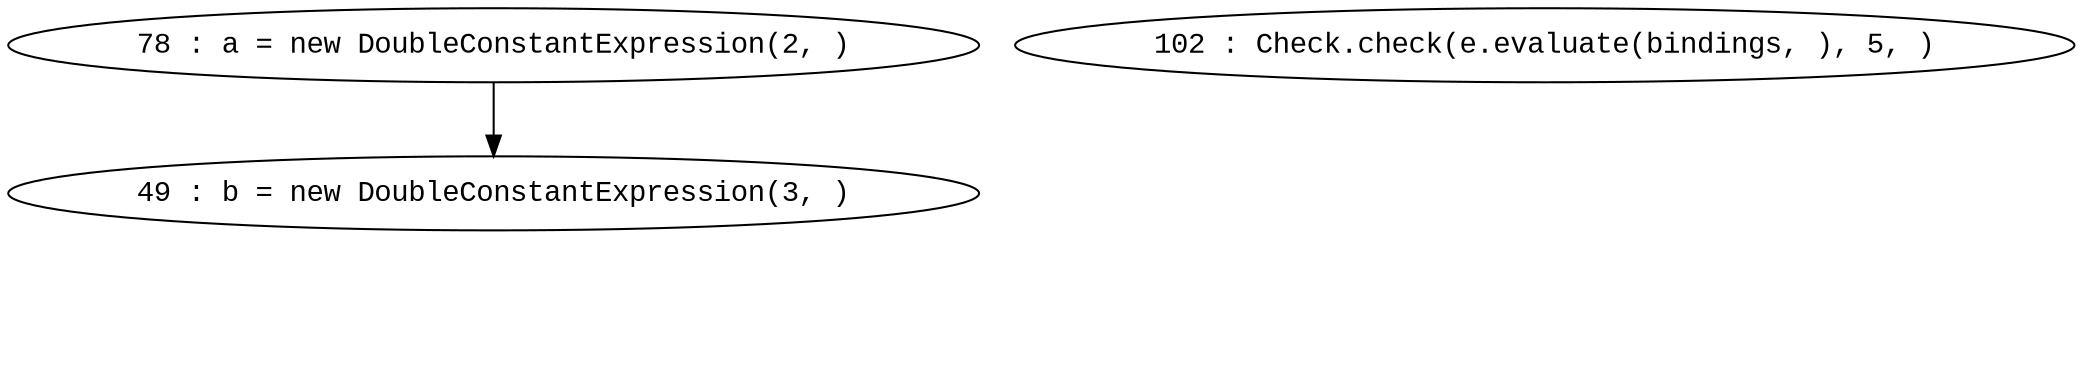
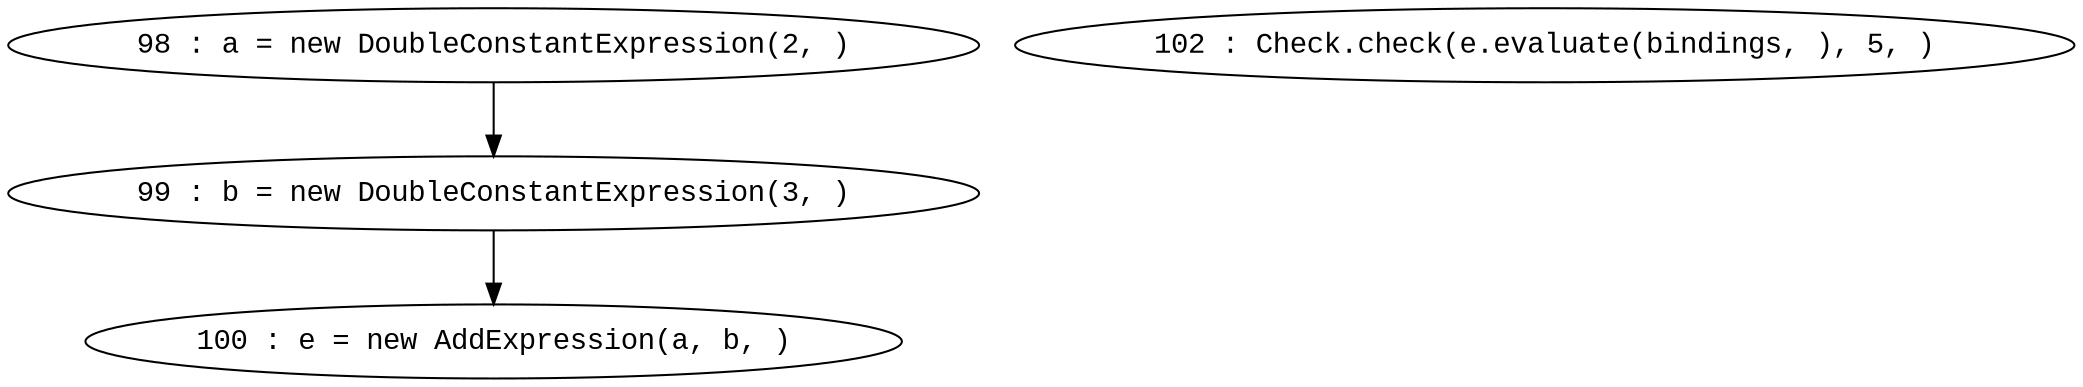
node "78 : a = new DoubleConstantExpression(2, )": label "78 : a = new DoubleConstantExpression(2, )" -> "98 : a = new DoubleConstantExpression(2, )"
node "49 : b = new DoubleConstantExpression(3, )": label "49 : b = new DoubleConstantExpression(3, )" -> "99 : b = new DoubleConstantExpression(3, )"
node "100 : e = new AddExpression(a, b, )": added
